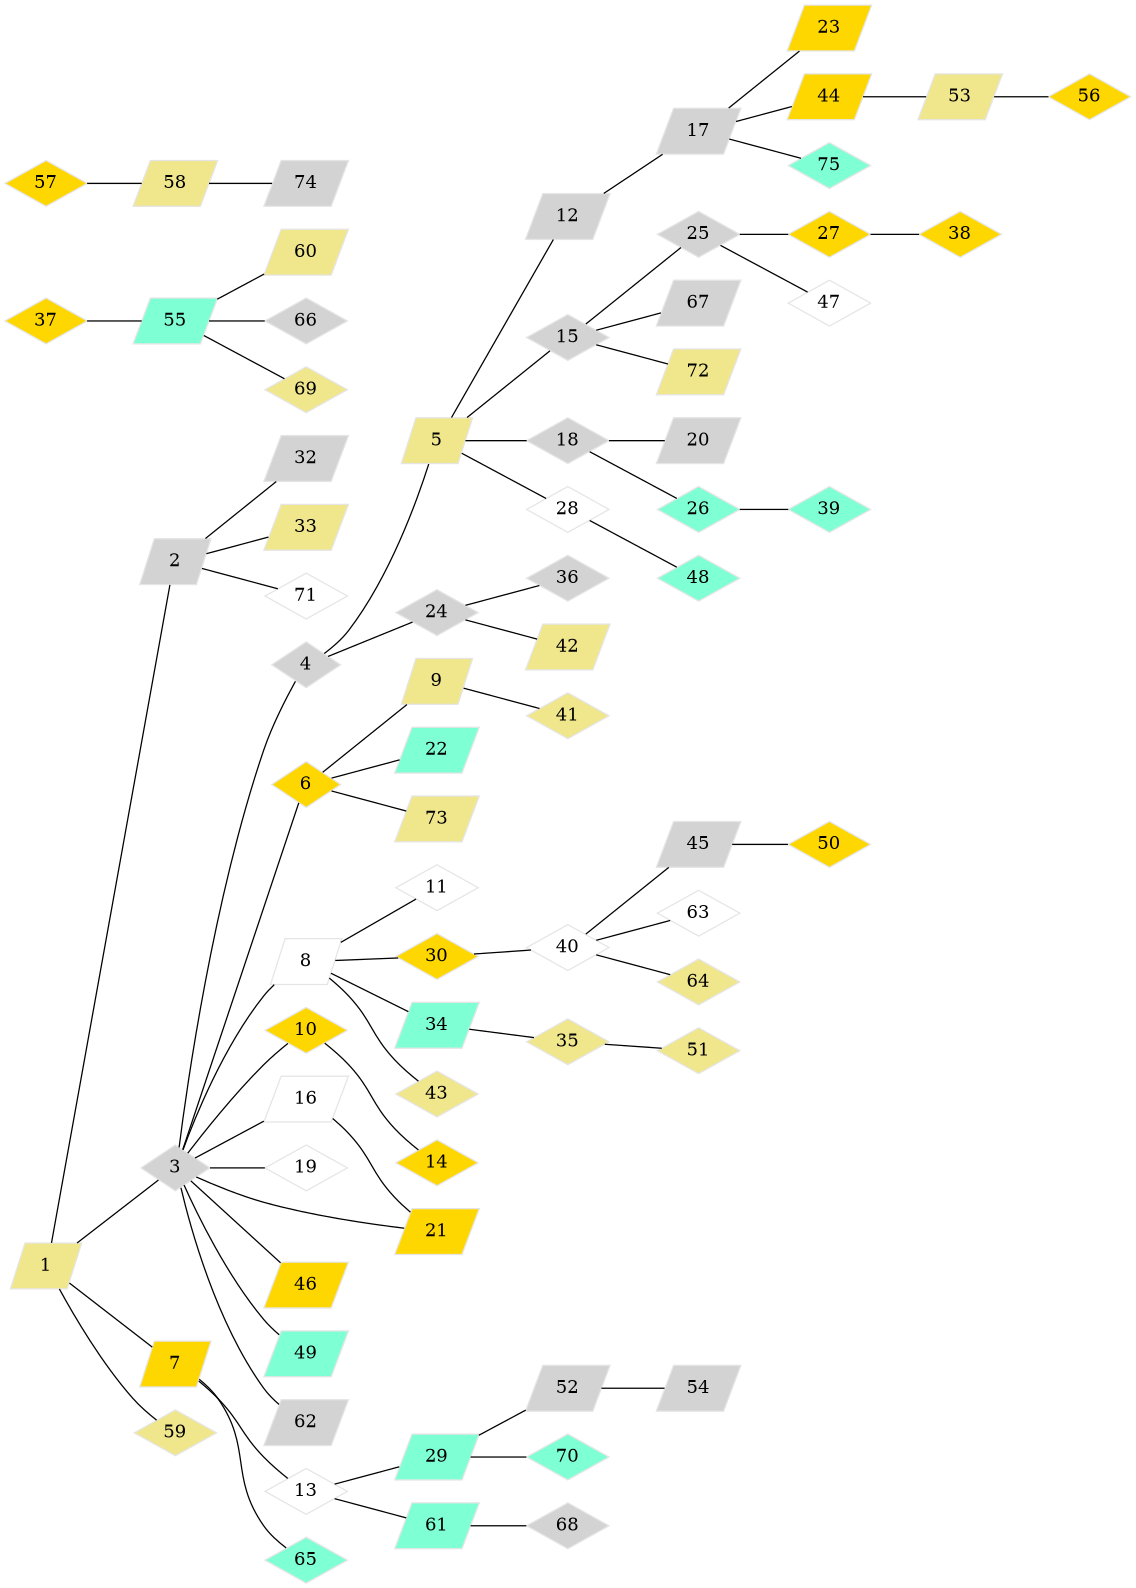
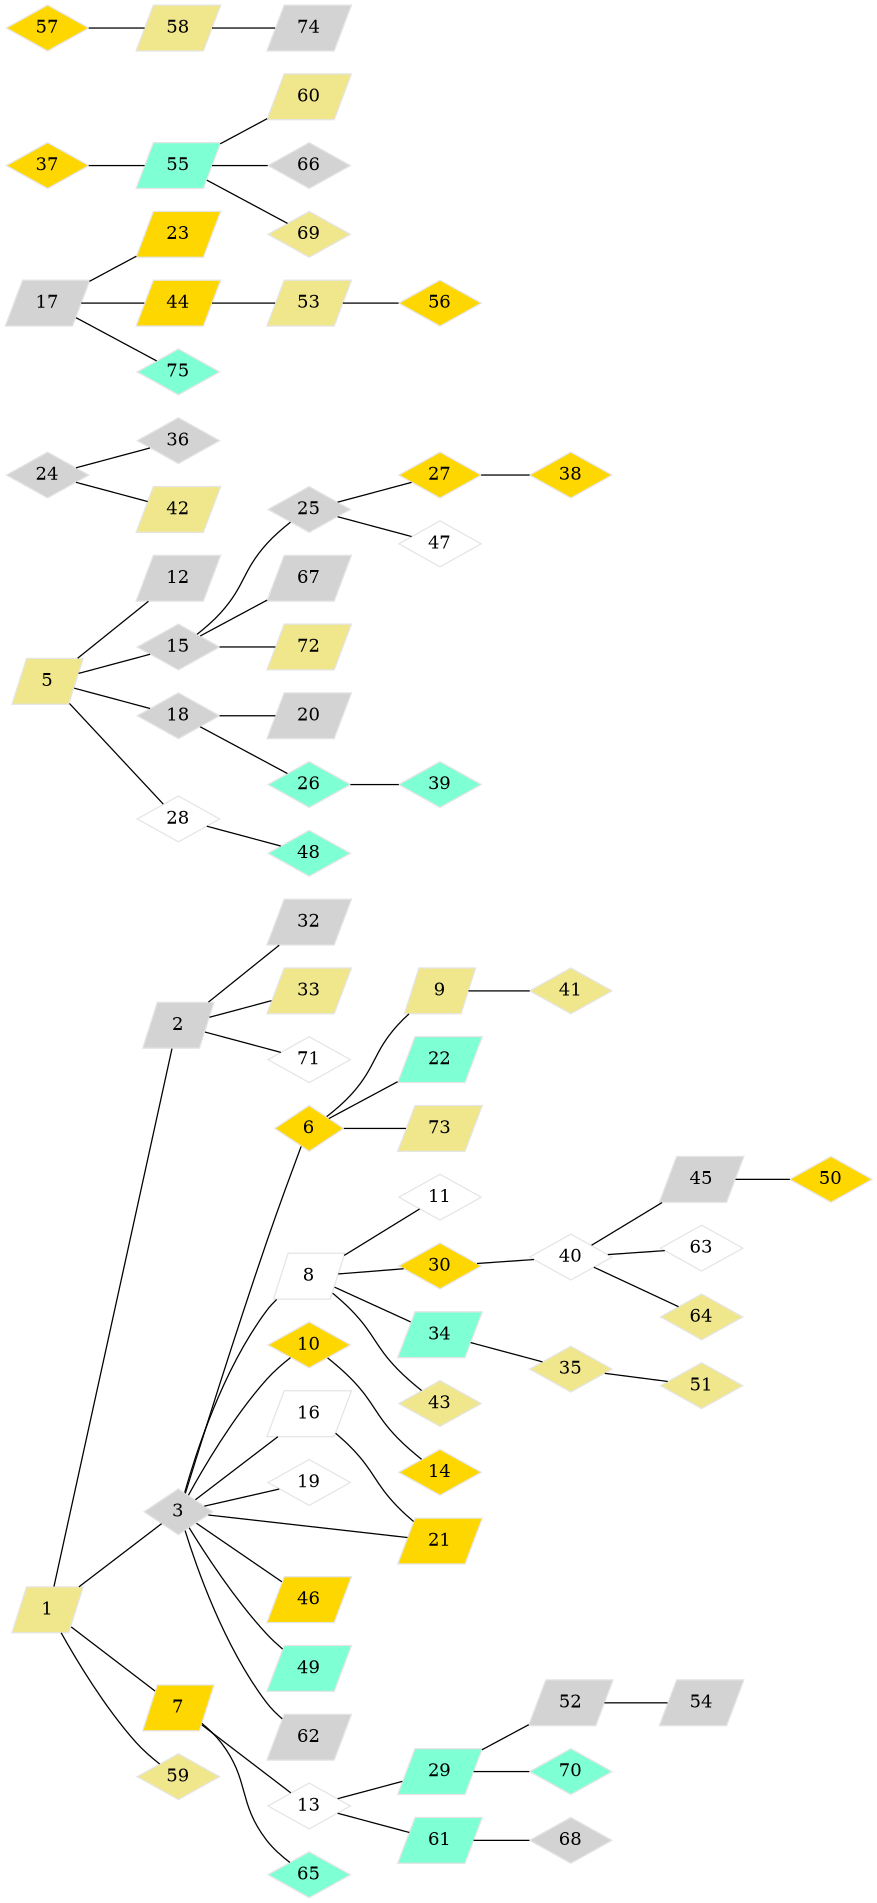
edge "17" -- "12": removed
node "4": removed
